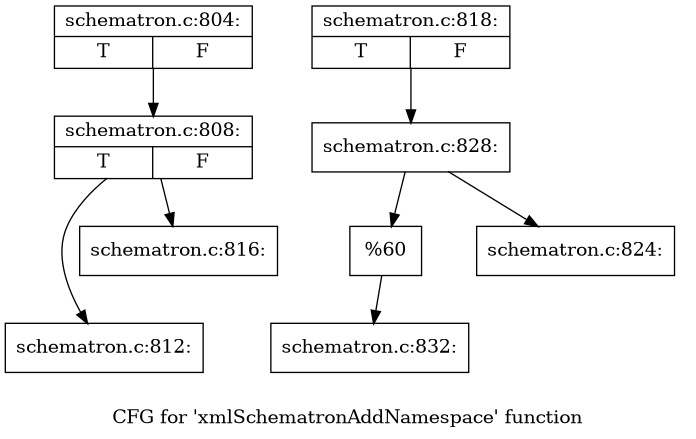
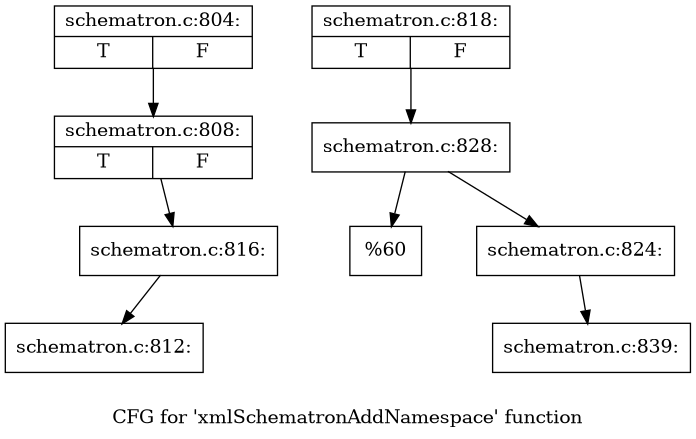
edge "schematron.c:808:" -> "schematron.c:812:": now "schematron.c:816:" -> "schematron.c:812:"
node "schematron.c:832:": removed
node "schematron.c:839:": added
